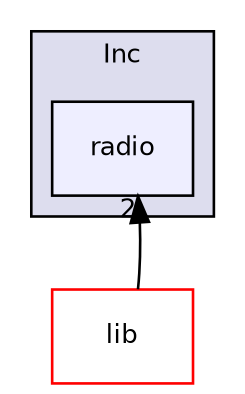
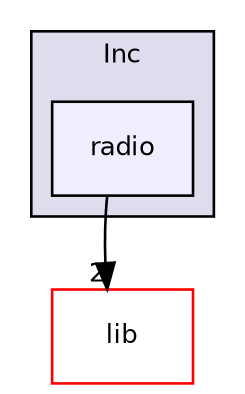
edge "lib" -> "radio": reversed
